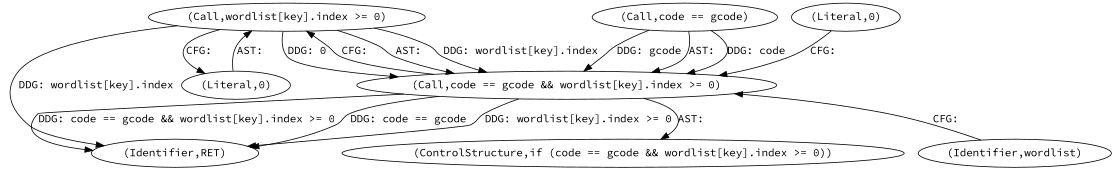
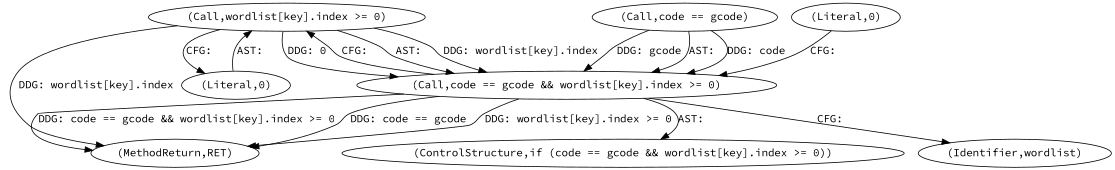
edge "(Identifier,wordlist)" -> "(Call,code == gcode && wordlist[key].index >= 0)": reversed
node "(Identifier,RET)": label "(Identifier,RET)" -> "(MethodReturn,RET)"
